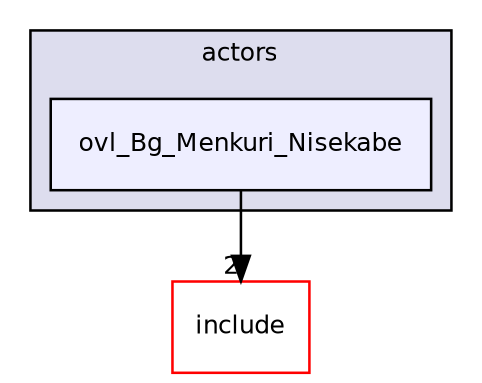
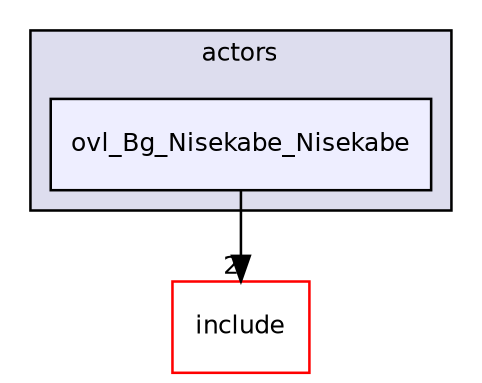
node "ovl_Bg_Menkuri_Nisekabe": label "ovl_Bg_Menkuri_Nisekabe" -> "ovl_Bg_Nisekabe_Nisekabe"
